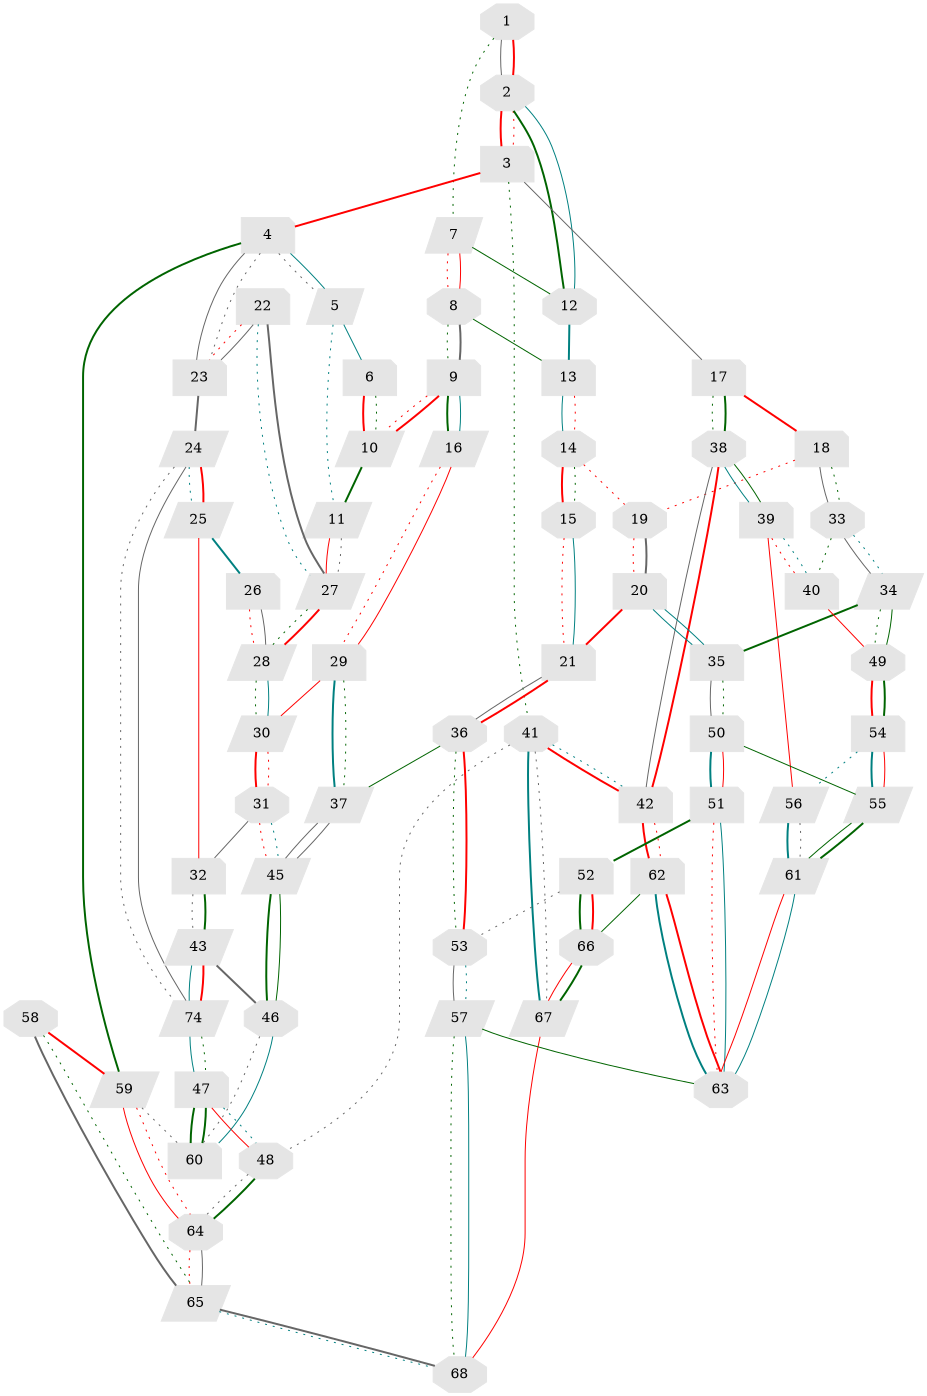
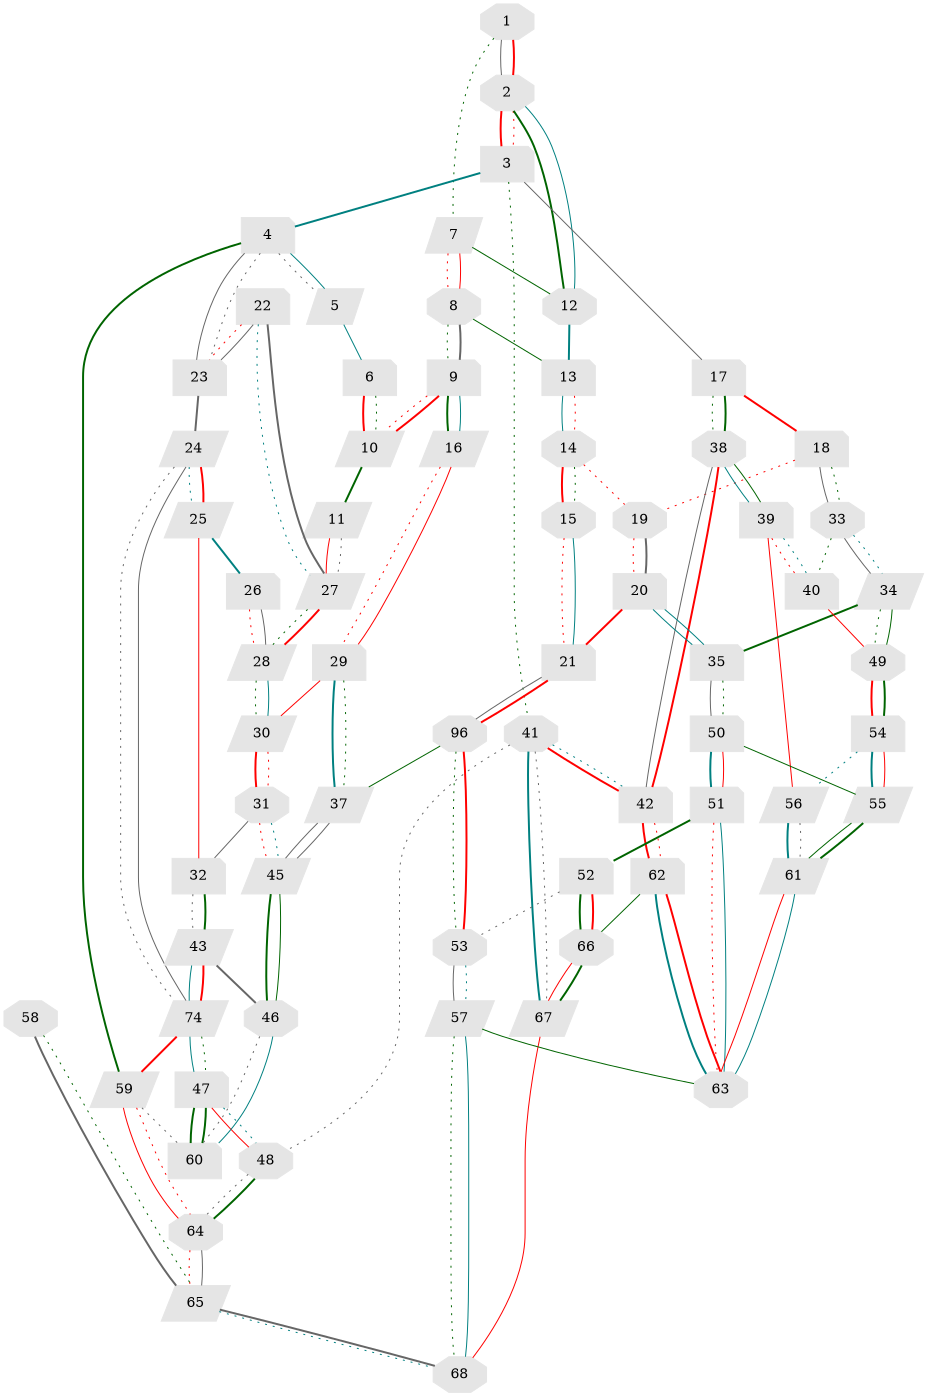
edge "3" -- "4": color red -> teal
edge "5" -- "11": removed
node "36": label "36" -> "96"
edge "58" -- "59": now "74" -- "59"
